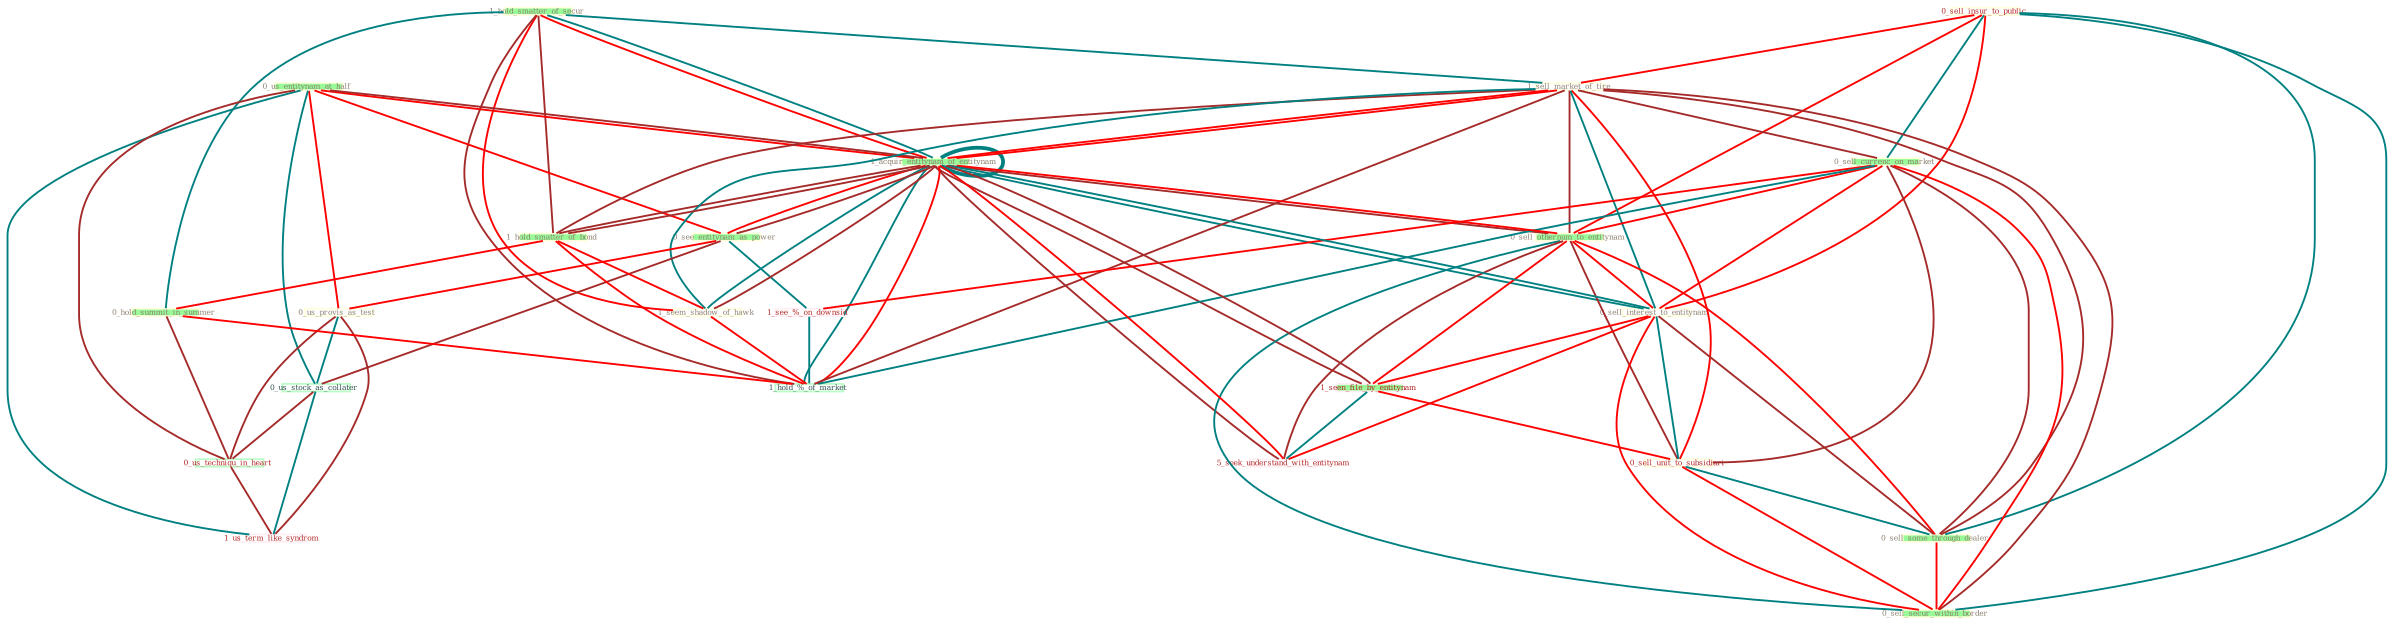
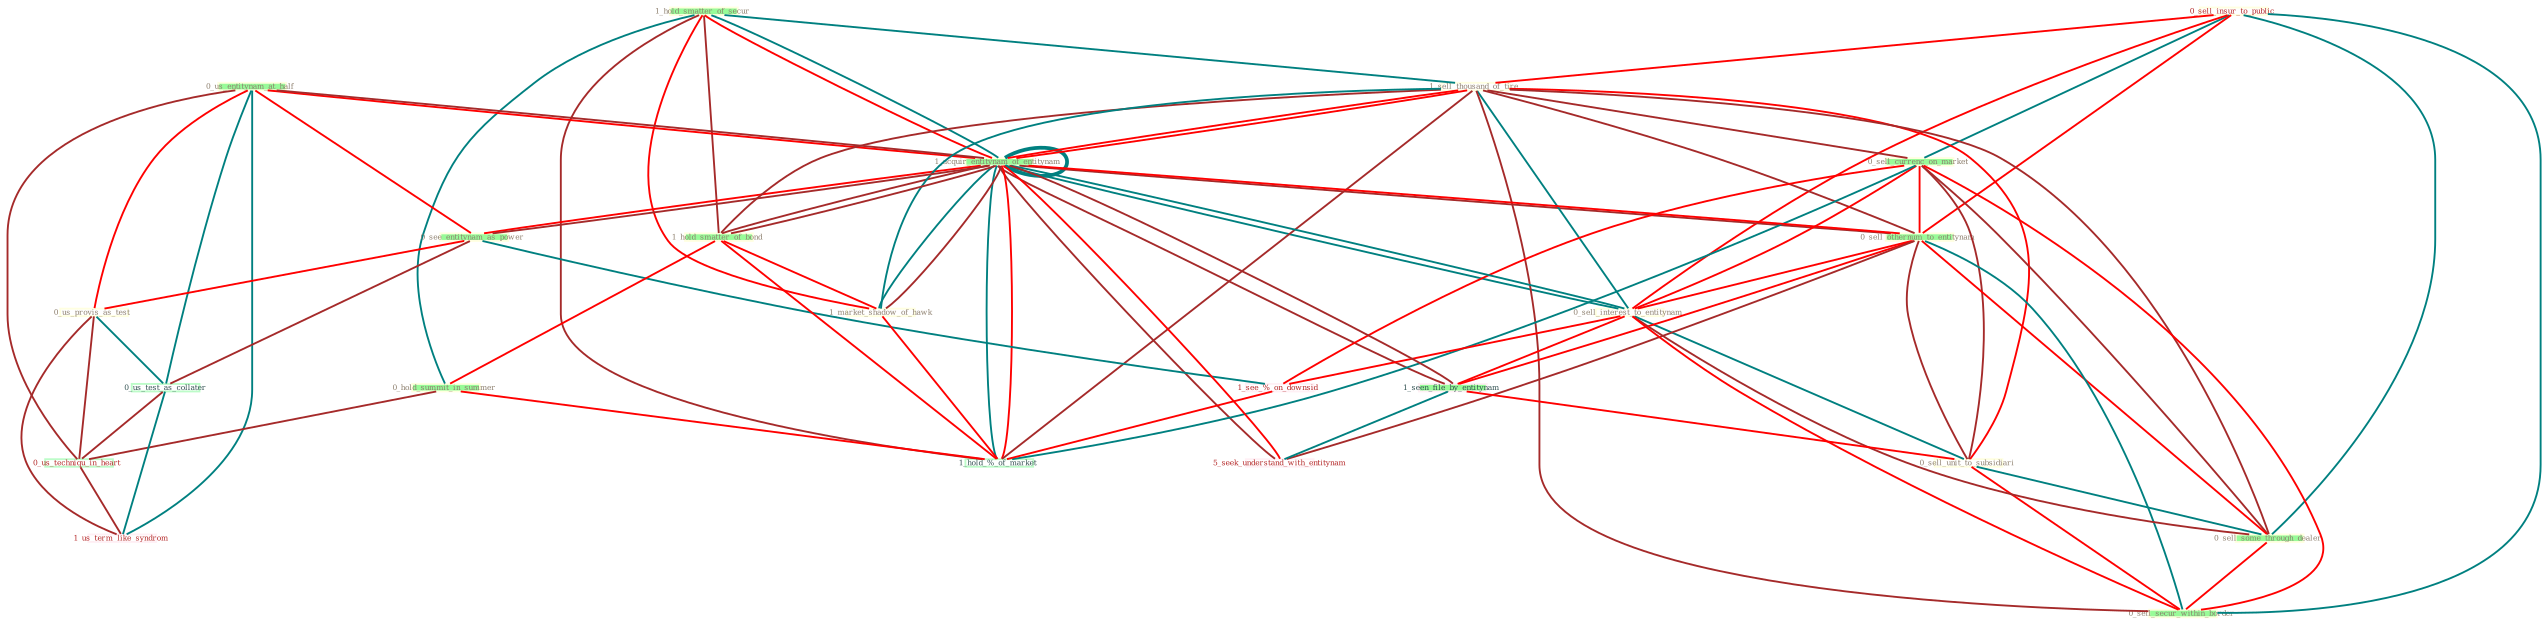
node "1_sell_market_of_tire": label "1_sell_market_of_tire" -> "1_sell_thousand_of_tire"
node "1_seem_shadow_of_hawk": label "1_seem_shadow_of_hawk" -> "1_market_shadow_of_hawk"
edge "1_see_%_on_downsid" -- "1_hold_%_of_market": color teal -> red
node "0_us_stock_as_collater": label "0_us_stock_as_collater" -> "0_us_test_as_collater"
node "1_seen_file_by_entitynam": fontcolor #b22222 -> #2f4f4f
edge "0_sell_interest_to_entitynam" -- "5_seek_understand_with_entitynam": now "0_sell_interest_to_entitynam" -- "1_see_%_on_downsid"
node "0_sell_unit_to_subsidiari": fontcolor #b22222 -> #8b7d6b
